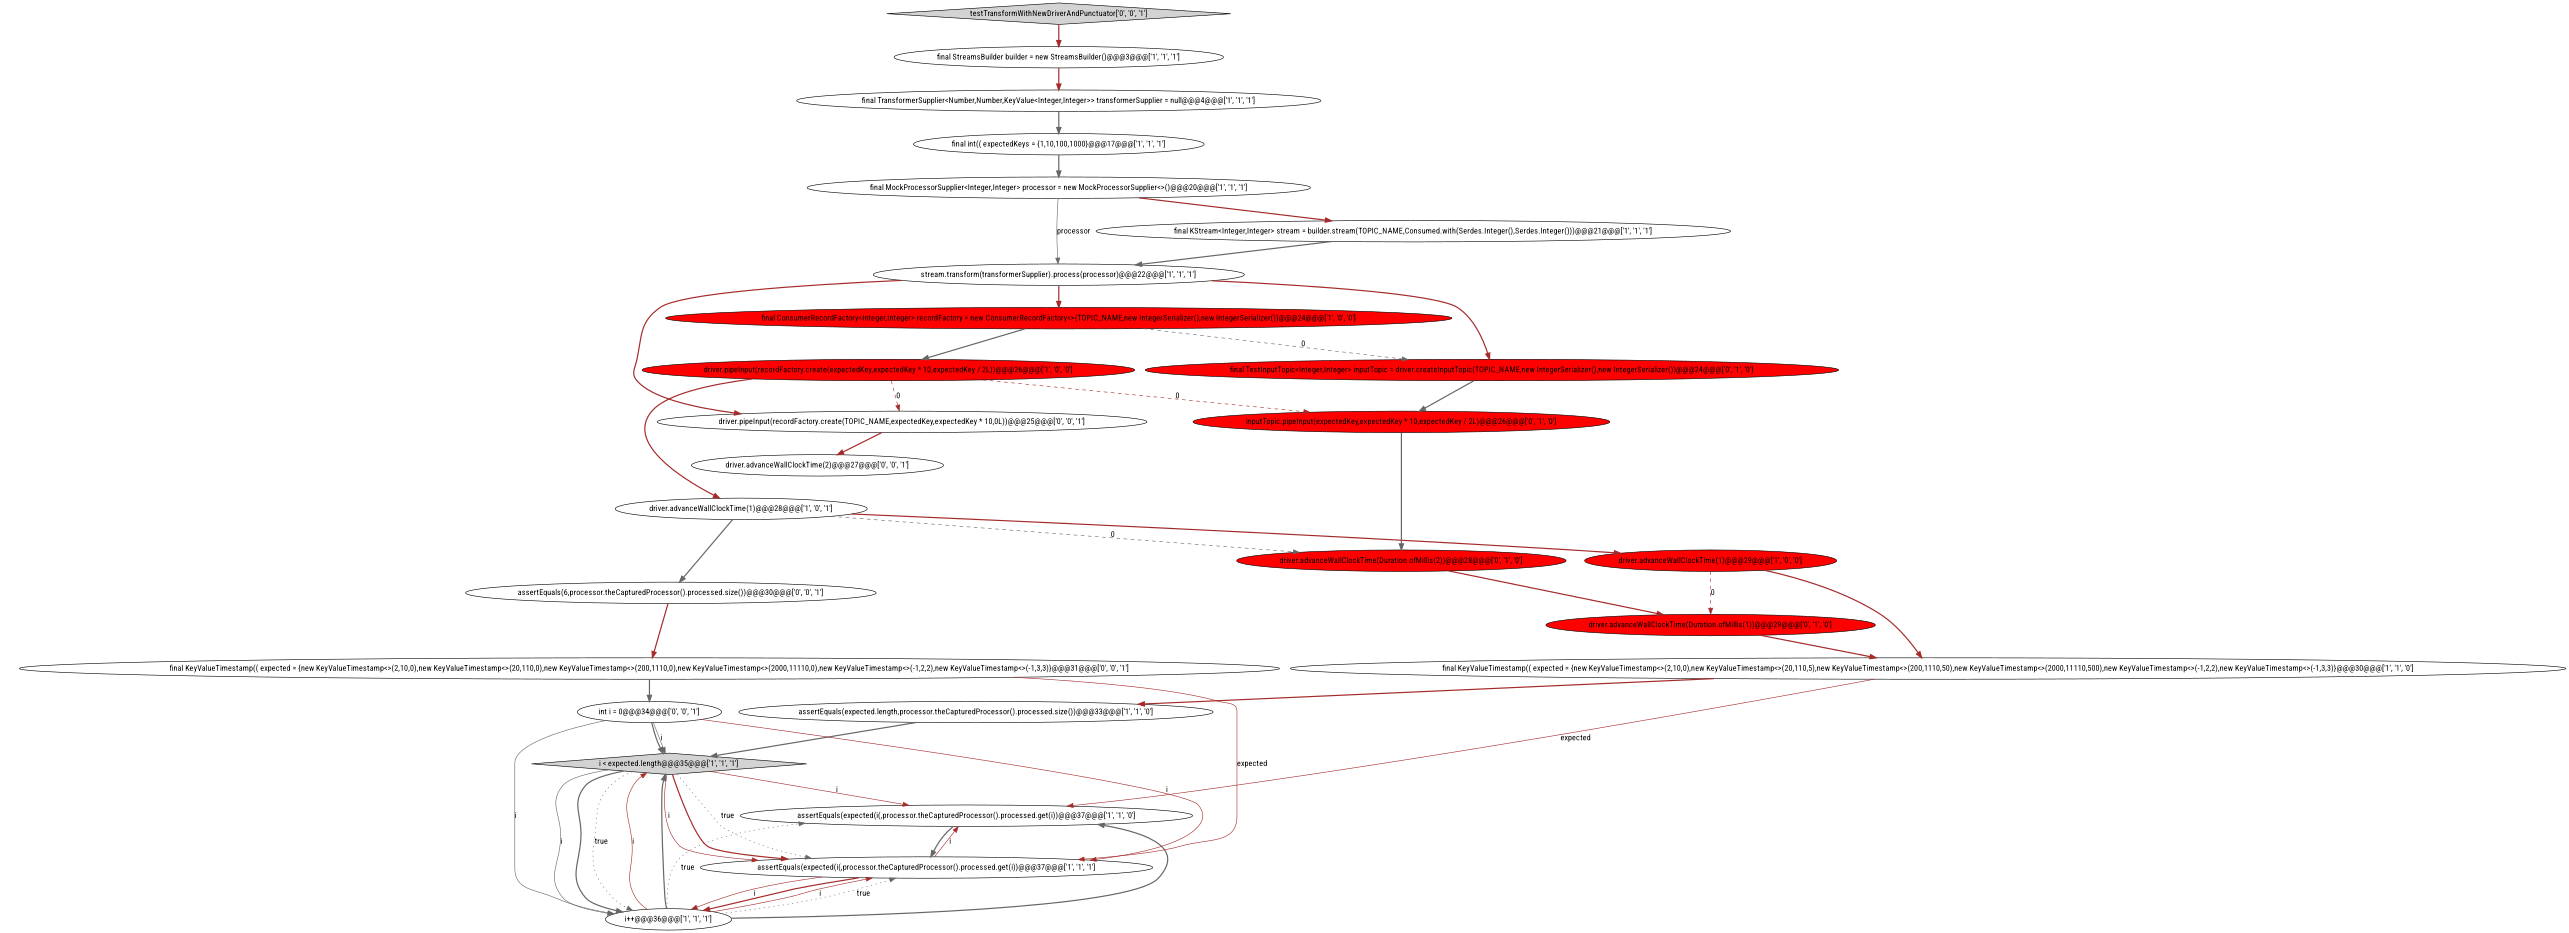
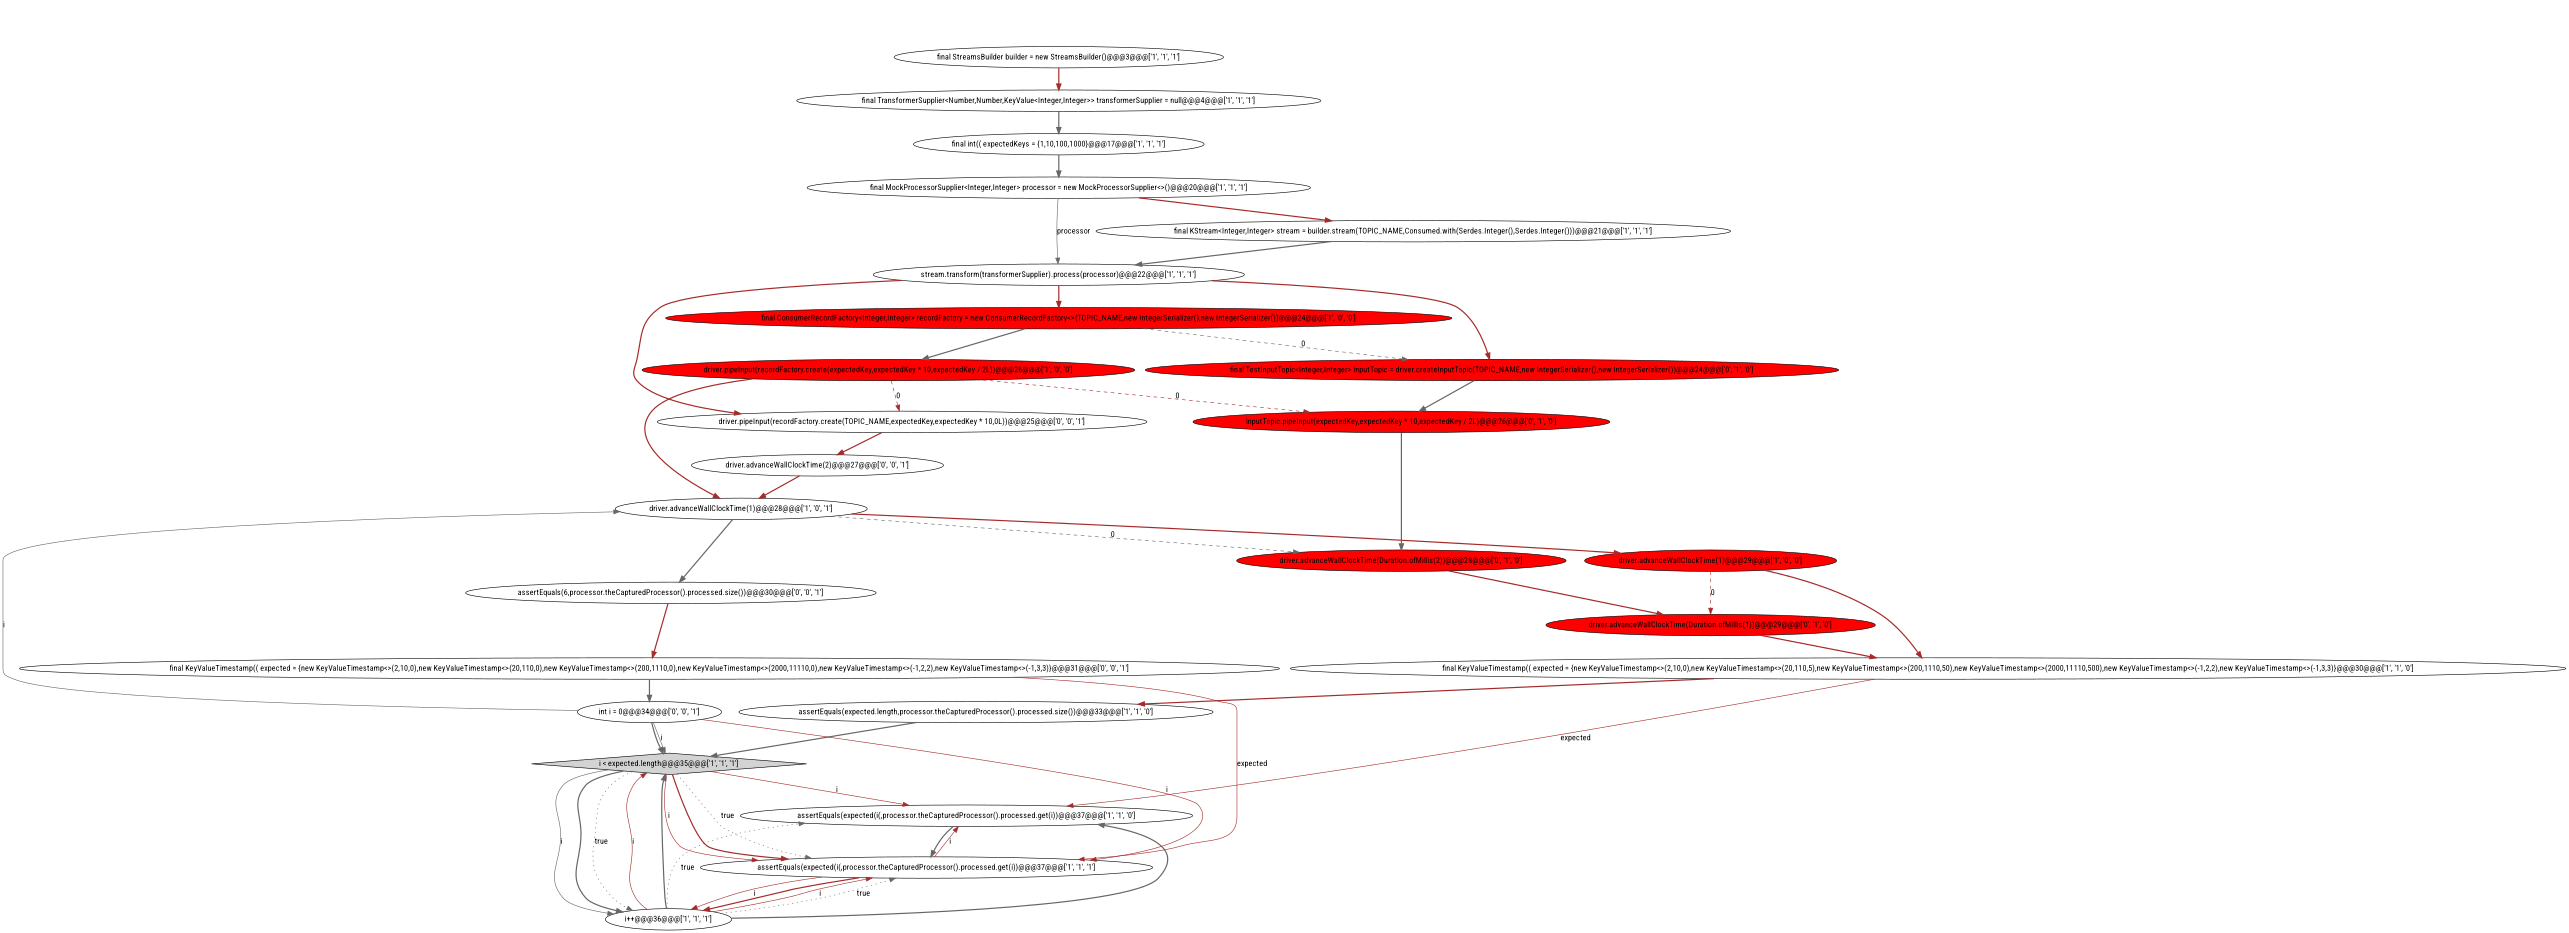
node "testTransformWithNewDriverAndPunctuator['0', '0', '1']": removed
edge "driver.advanceWallClockTime(2)@@@27@@@['0', '0', '1']" -> "driver.advanceWallClockTime(1)@@@28@@@['1', '0', '1']": added
edge "int i = 0@@@34@@@['0', '0', '1']" -> "i++@@@36@@@['1', '1', '1']": now "int i = 0@@@34@@@['0', '0', '1']" -> "driver.advanceWallClockTime(1)@@@28@@@['1', '0', '1']"
